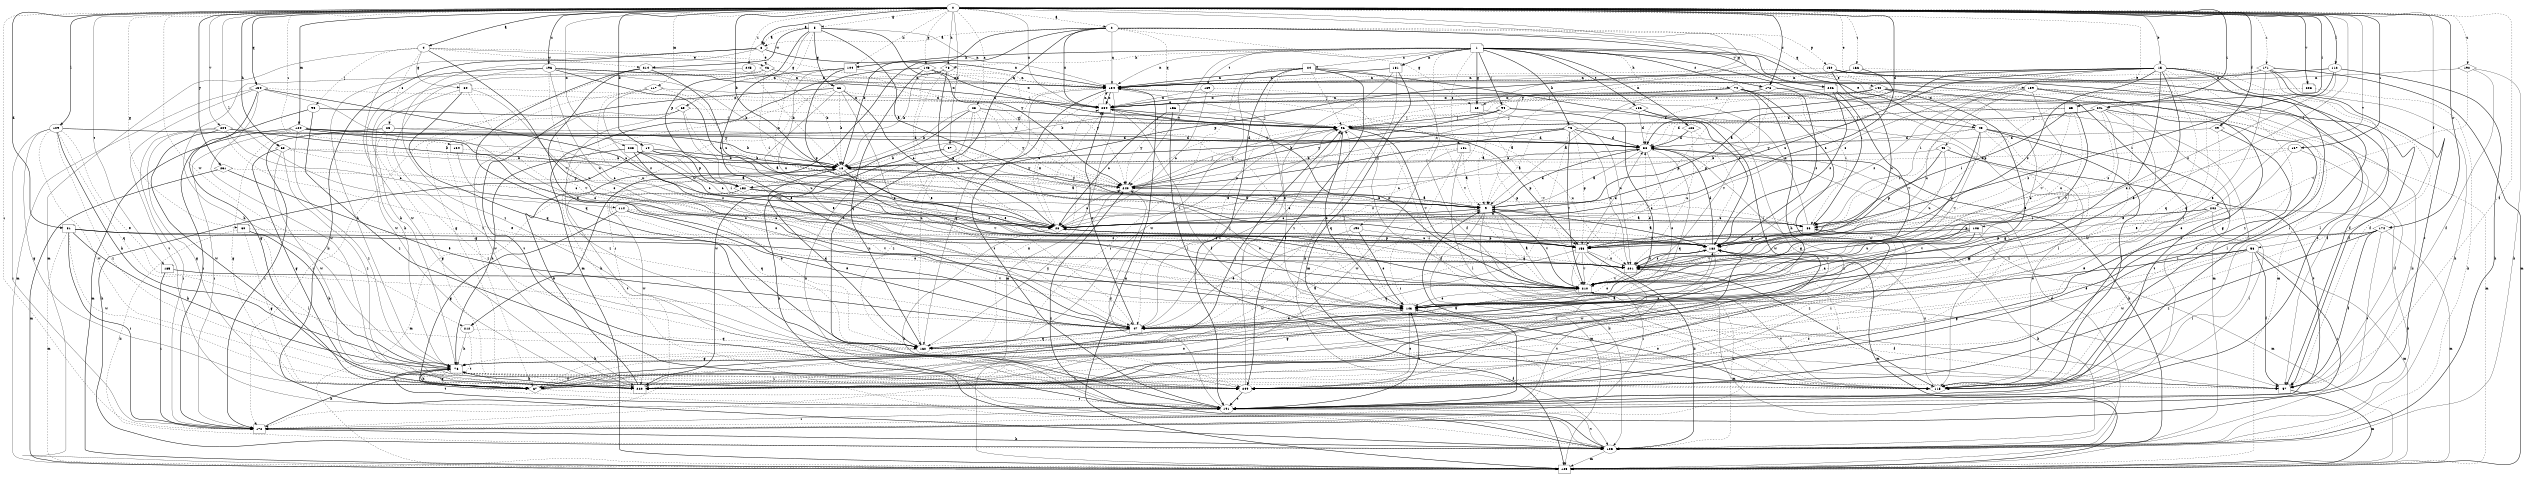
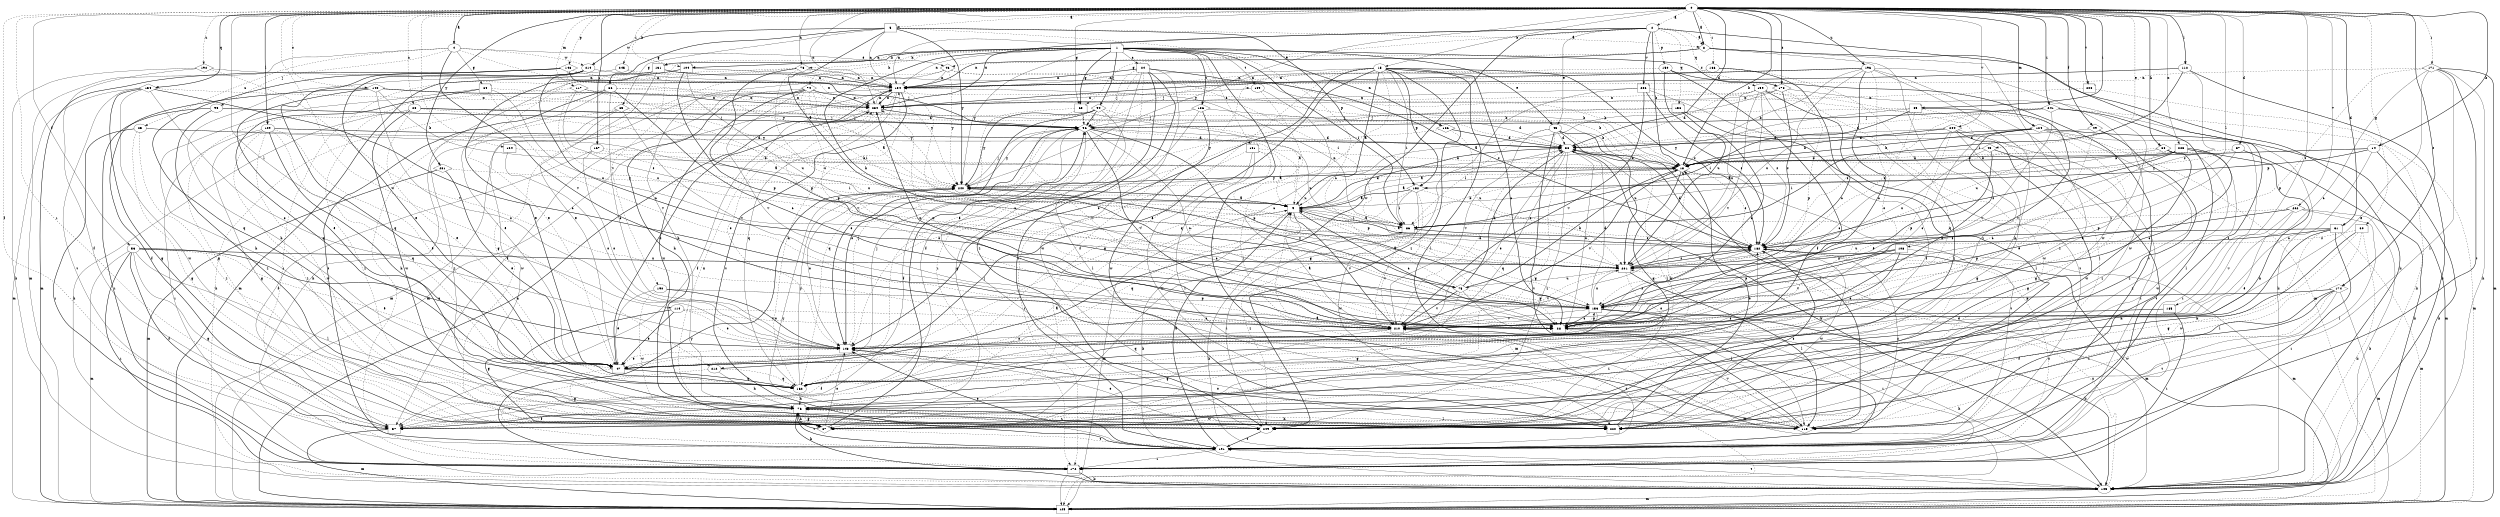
edge "0" -> "172": now "0" -> "67"
edge "75" -> "201": reversed
node "28": shape diamond -> note
